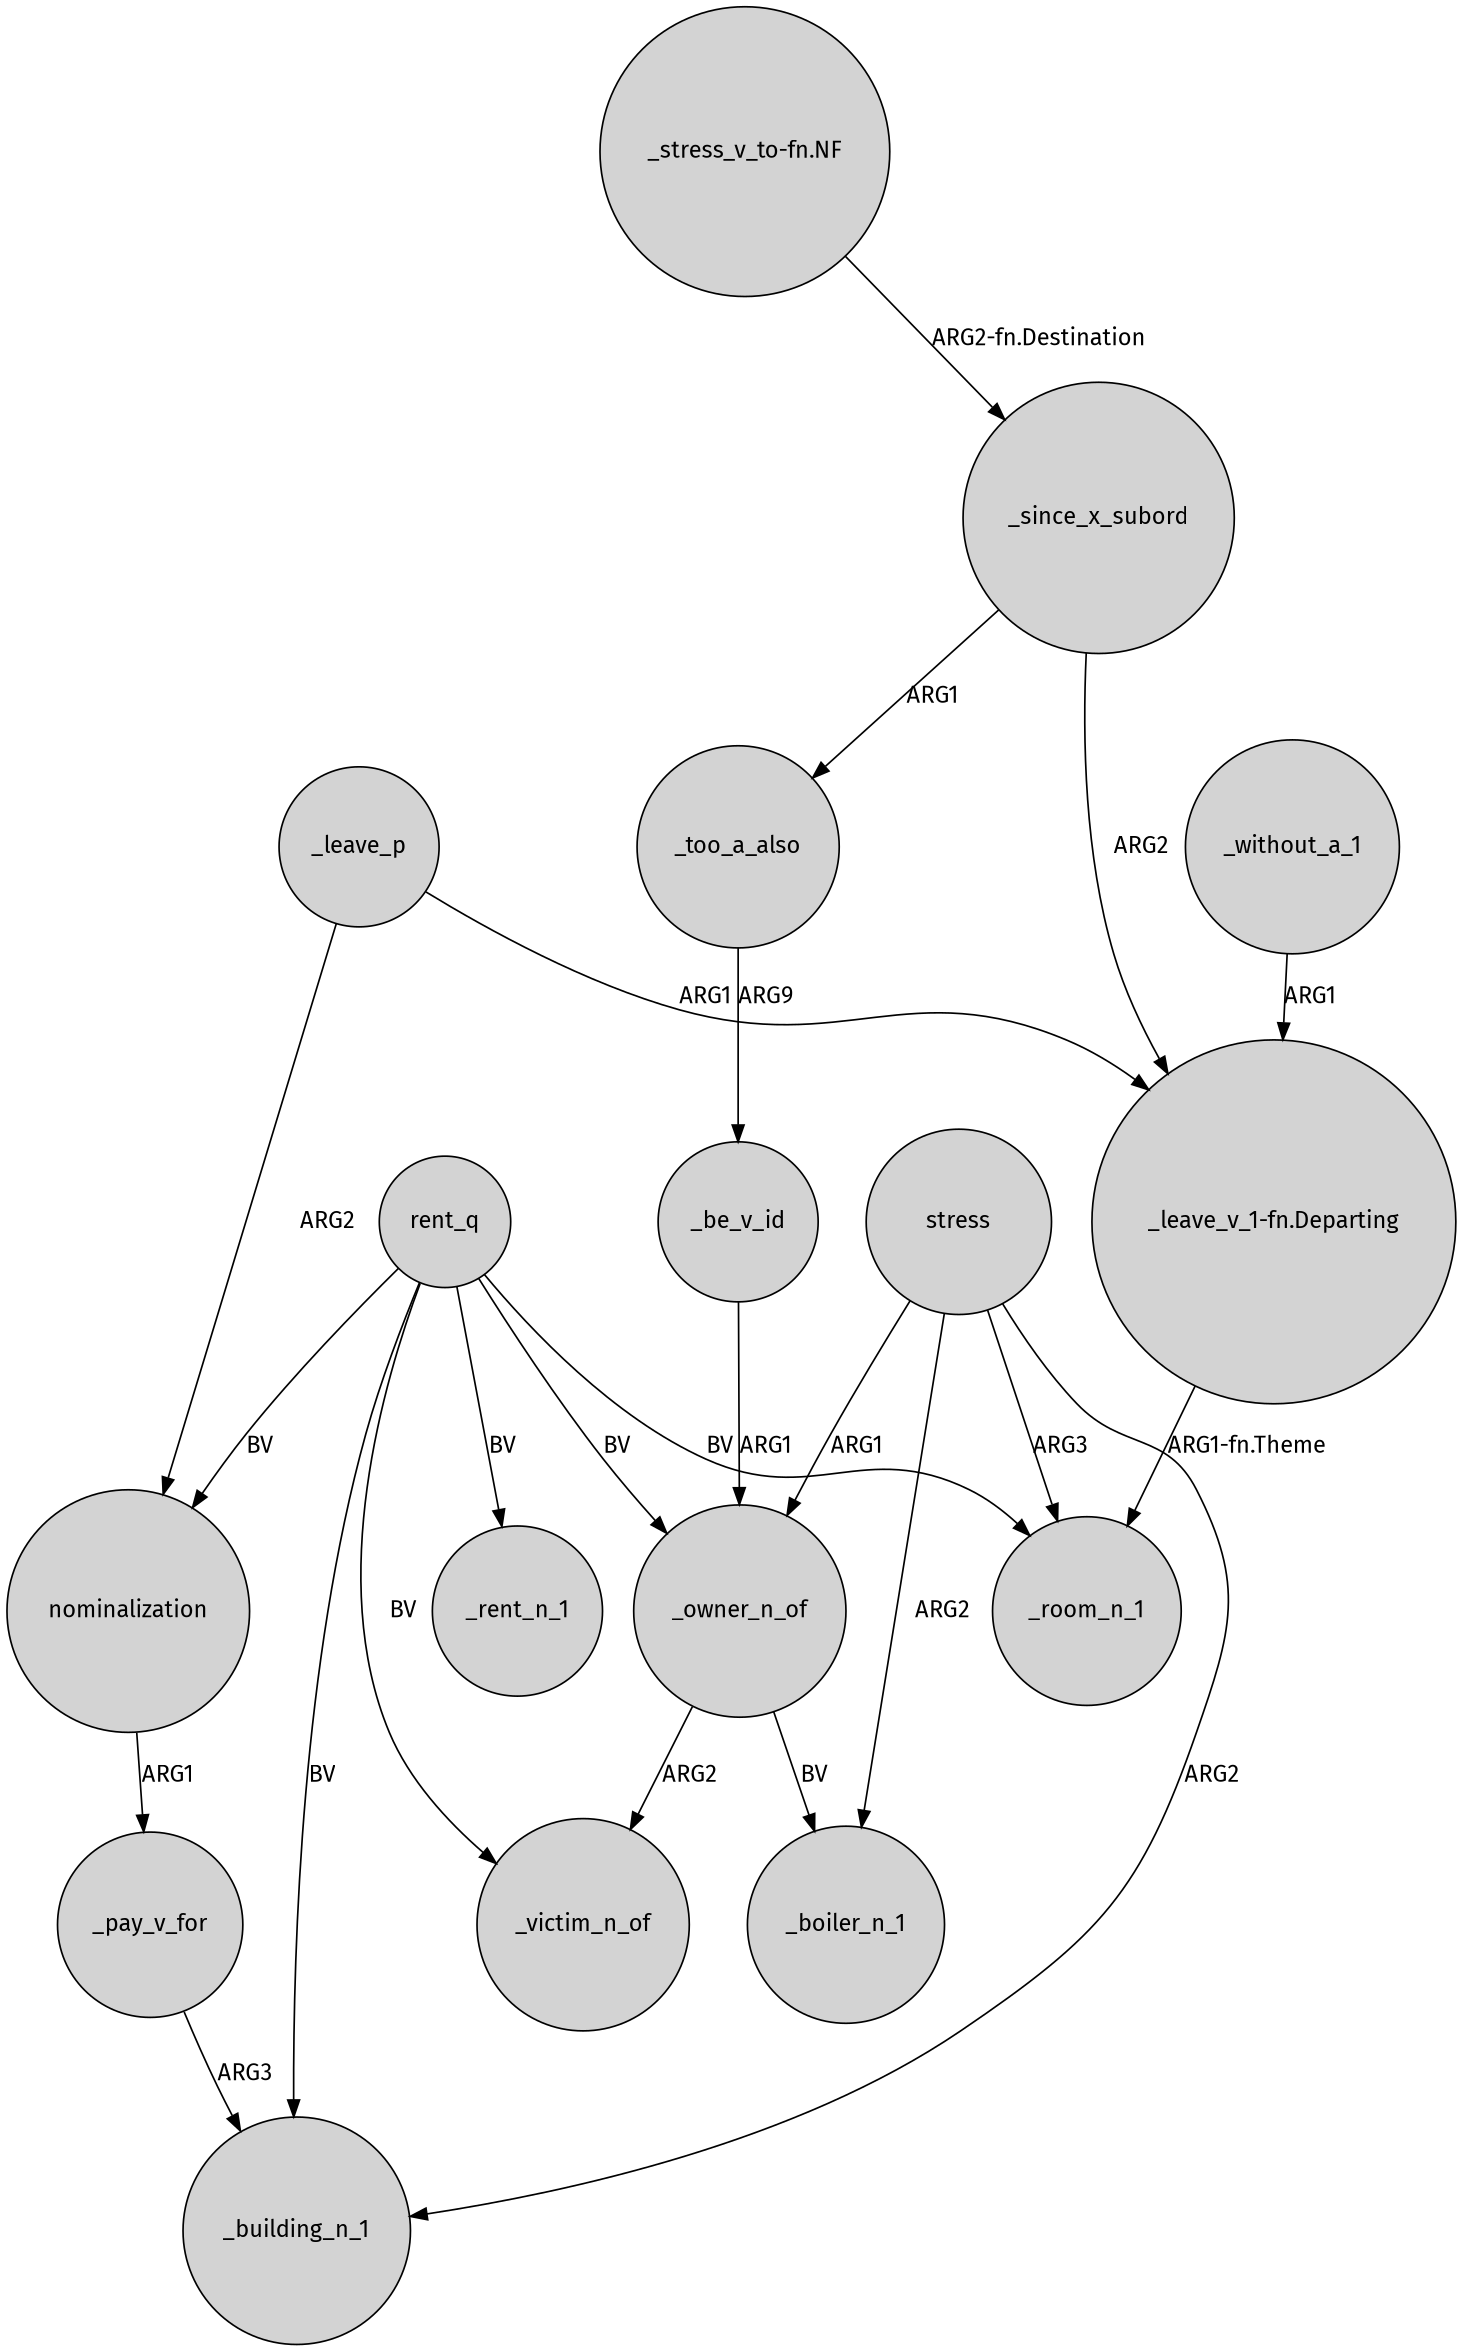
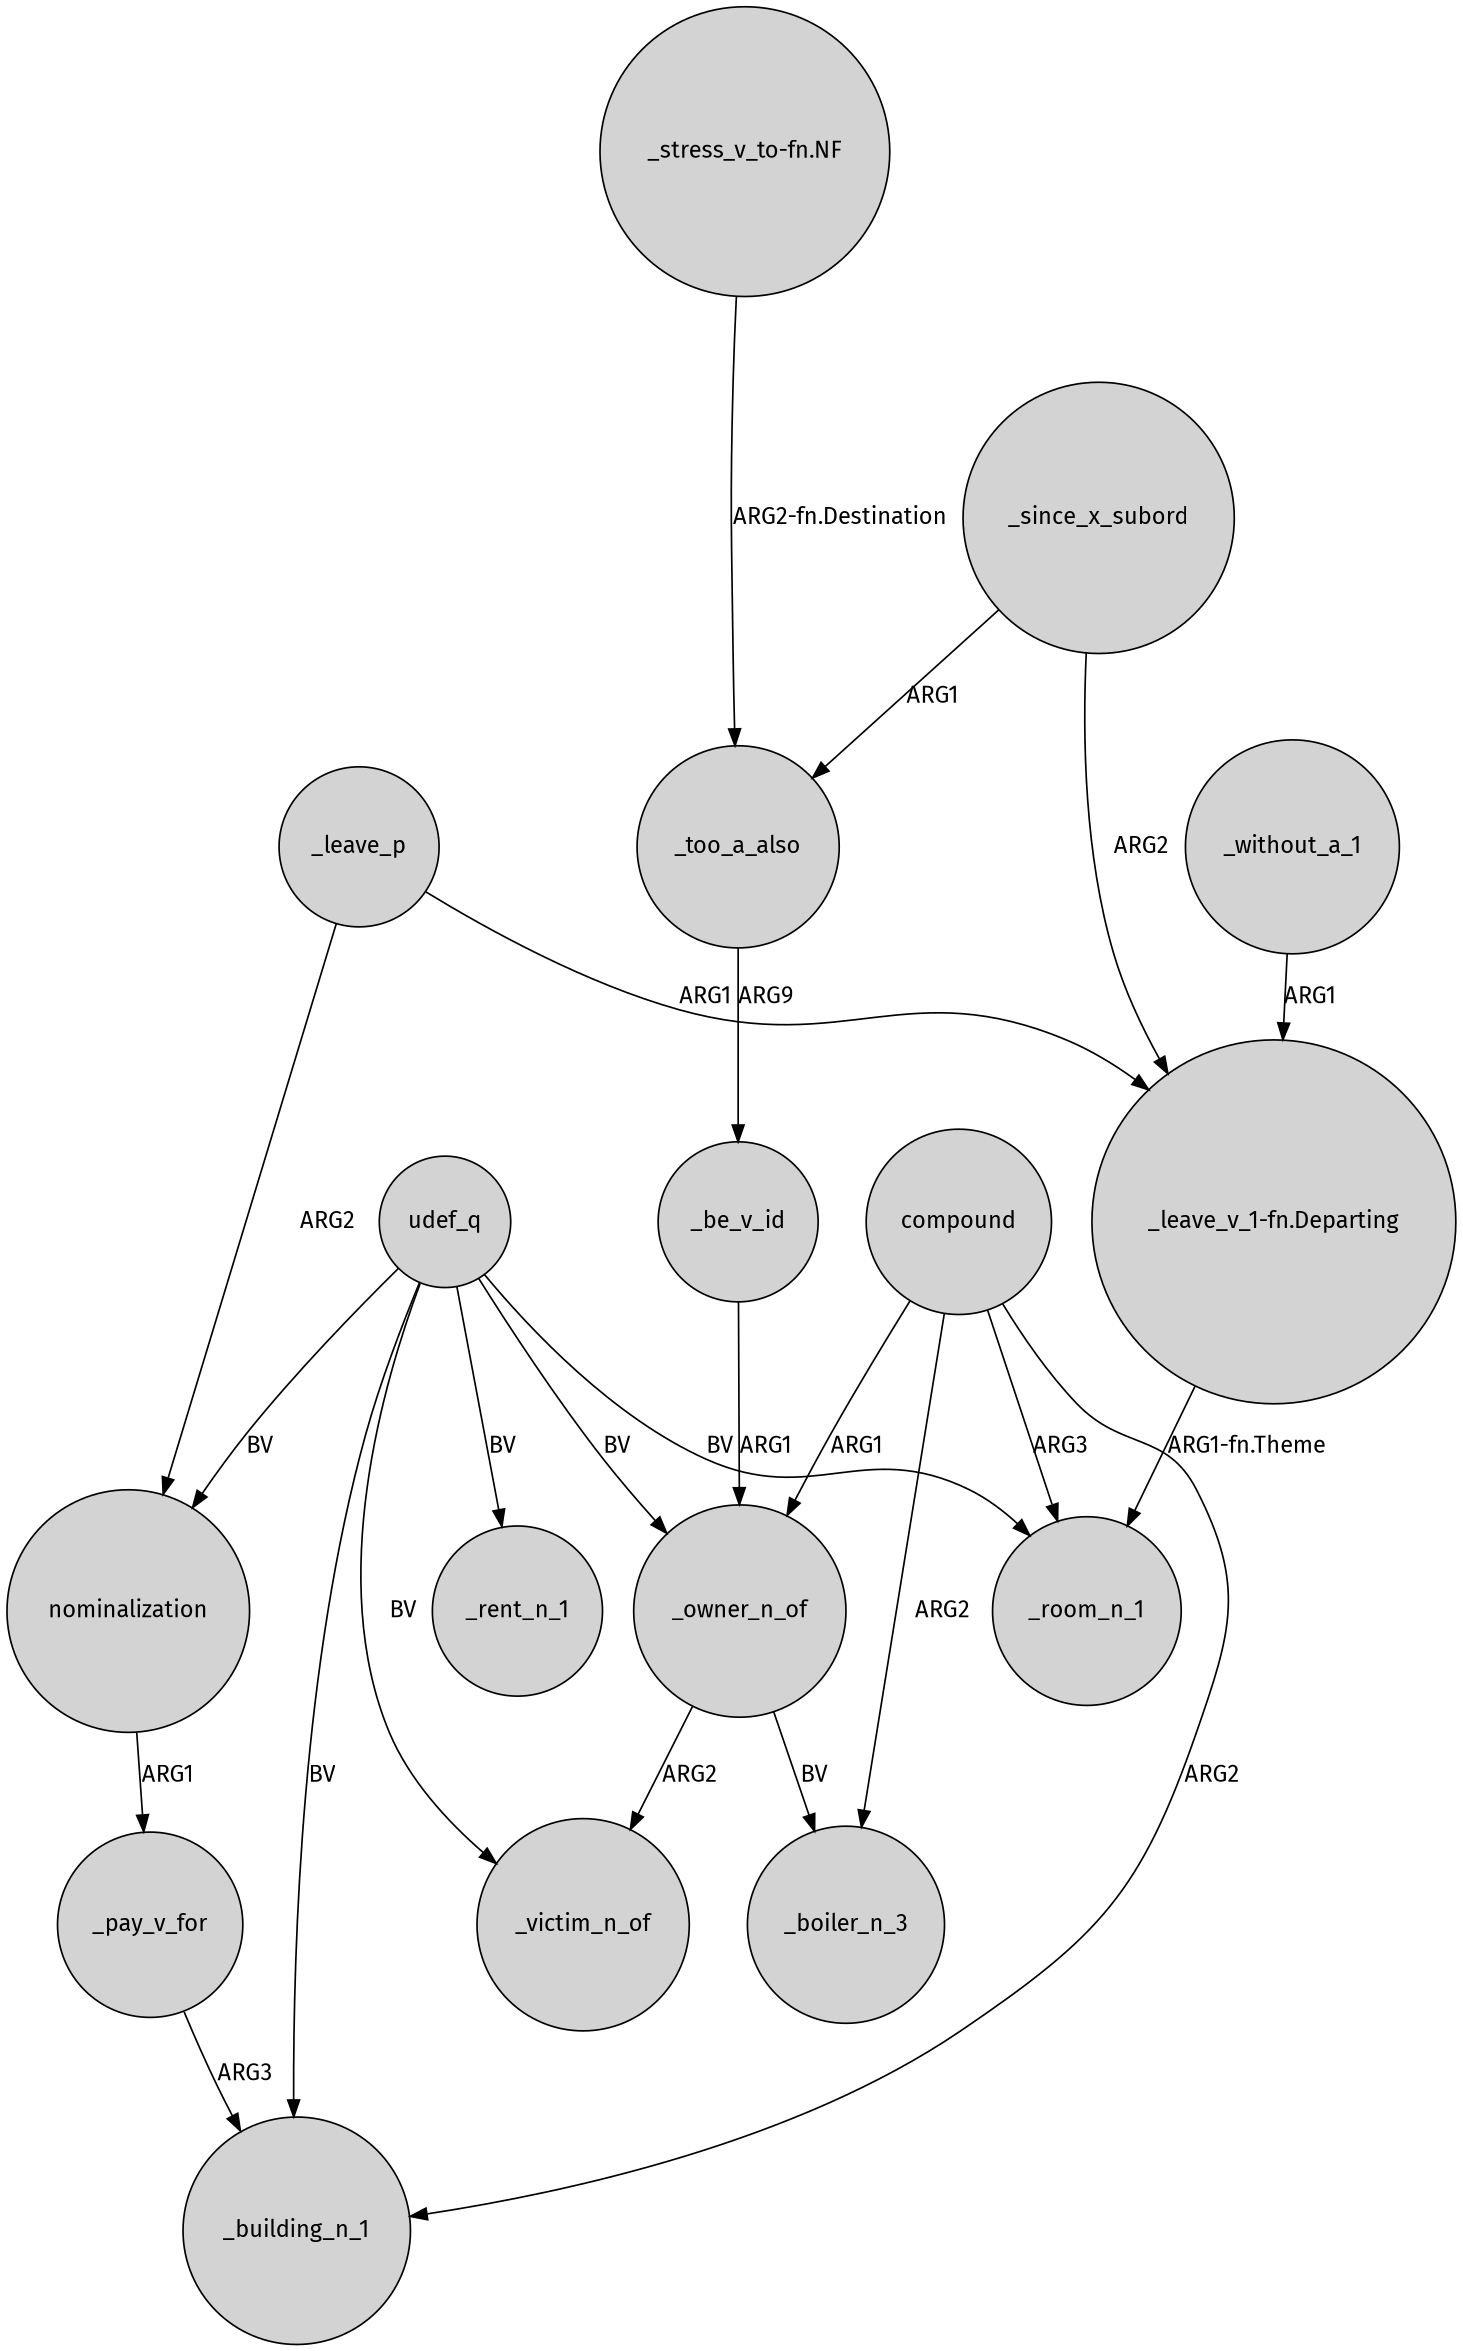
edge "_stress_v_to-fn.NF" -> "_since_x_subord": now "_stress_v_to-fn.NF" -> "_too_a_also"
node "rent_q": label "rent_q" -> "udef_q"
node "stress": label "stress" -> "compound"
node "_boiler_n_1": label "_boiler_n_1" -> "_boiler_n_3"
